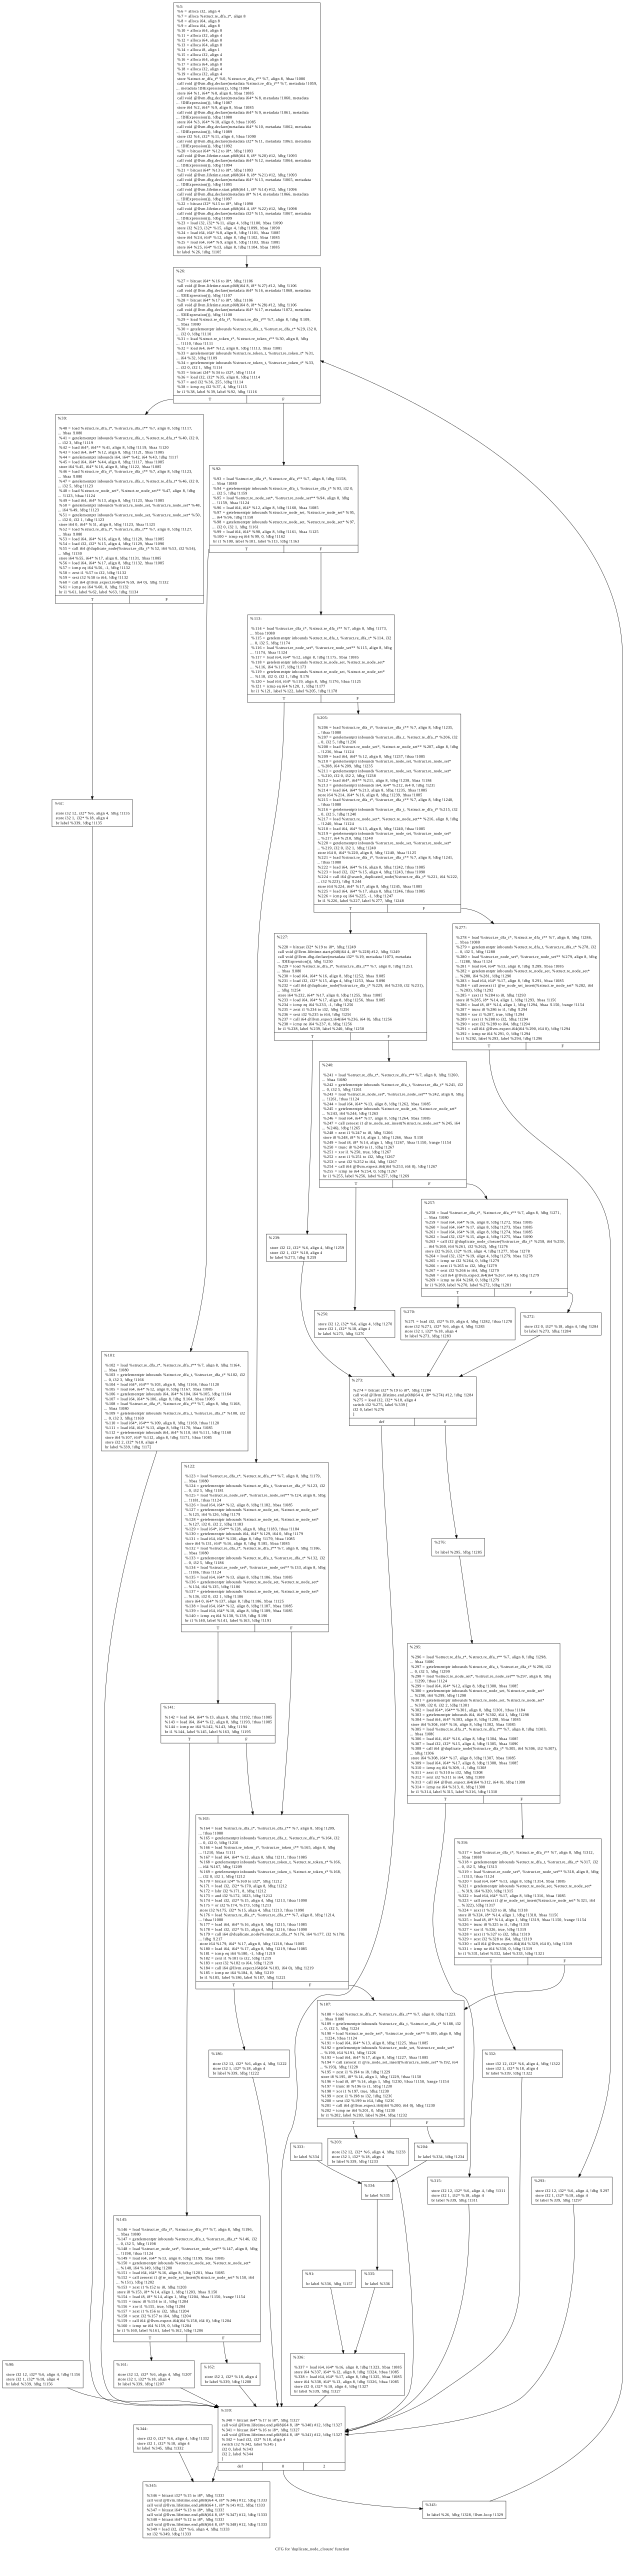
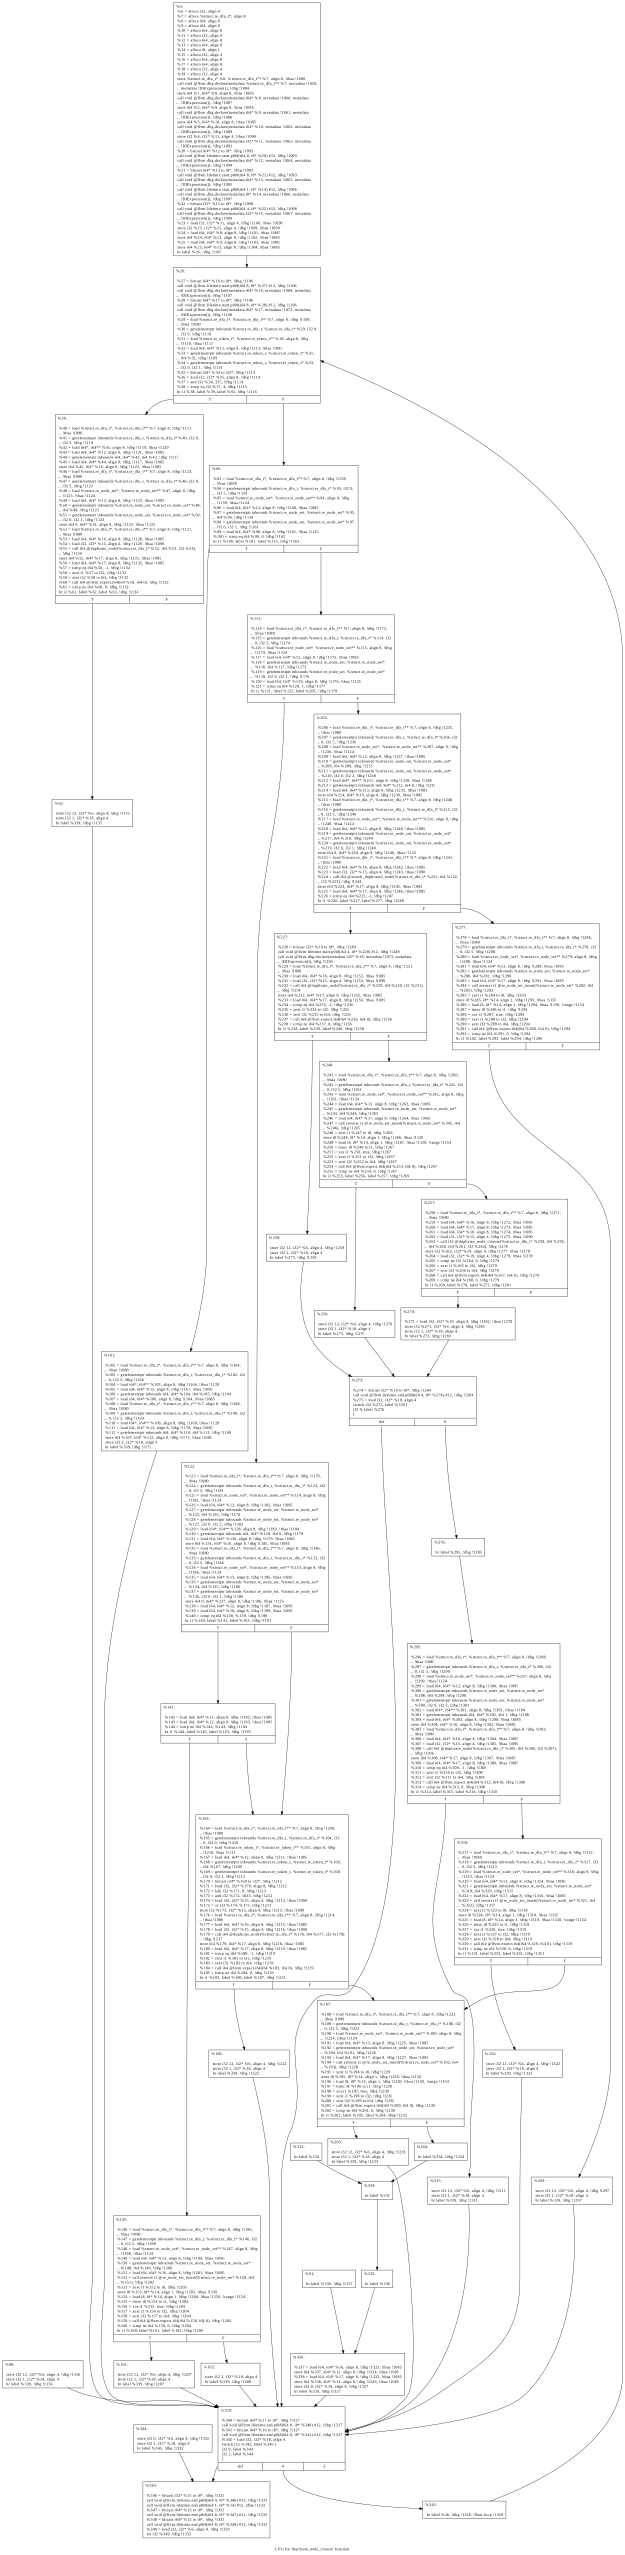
node "%272:": removed
